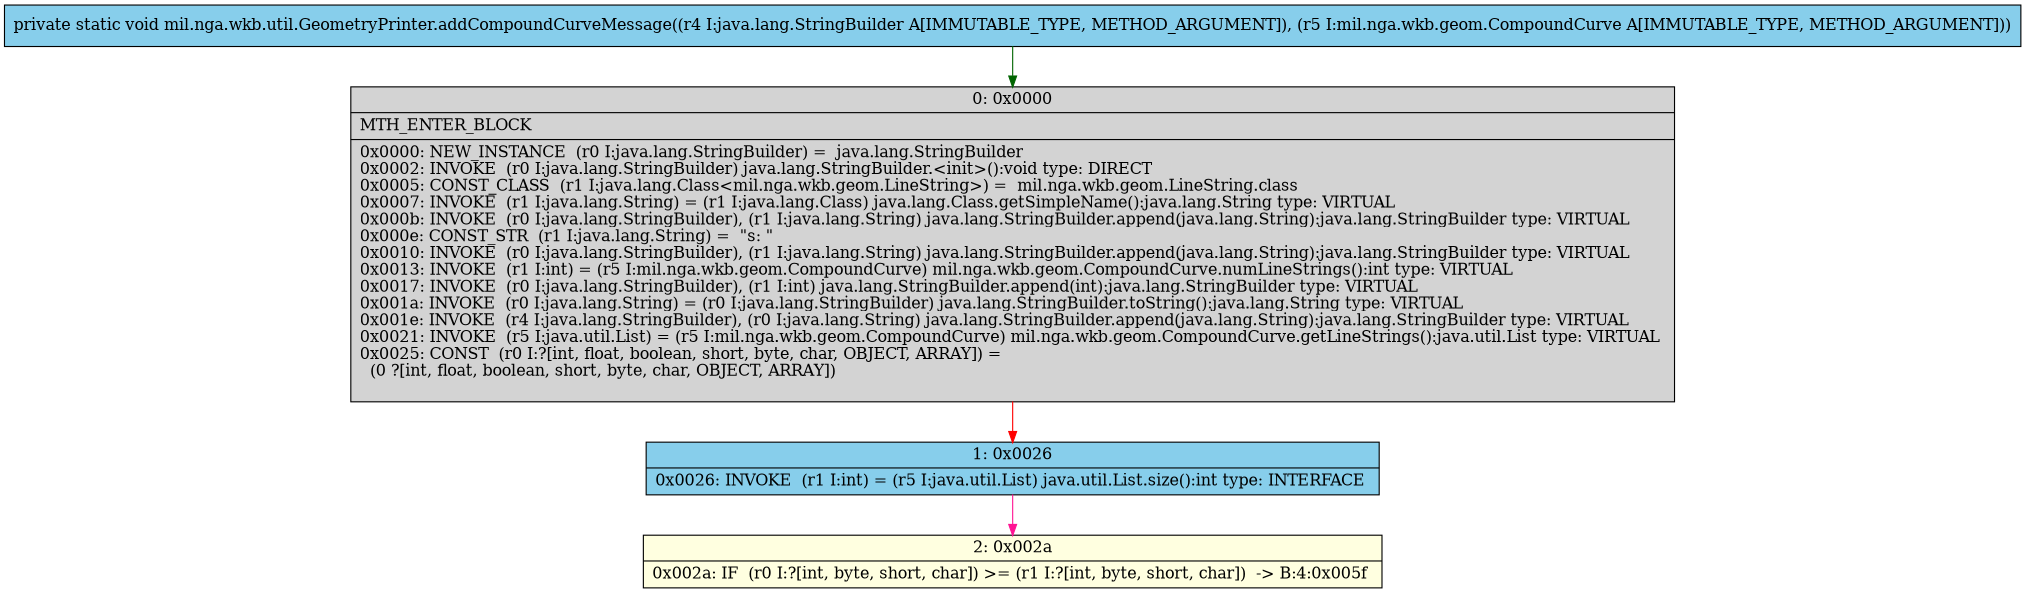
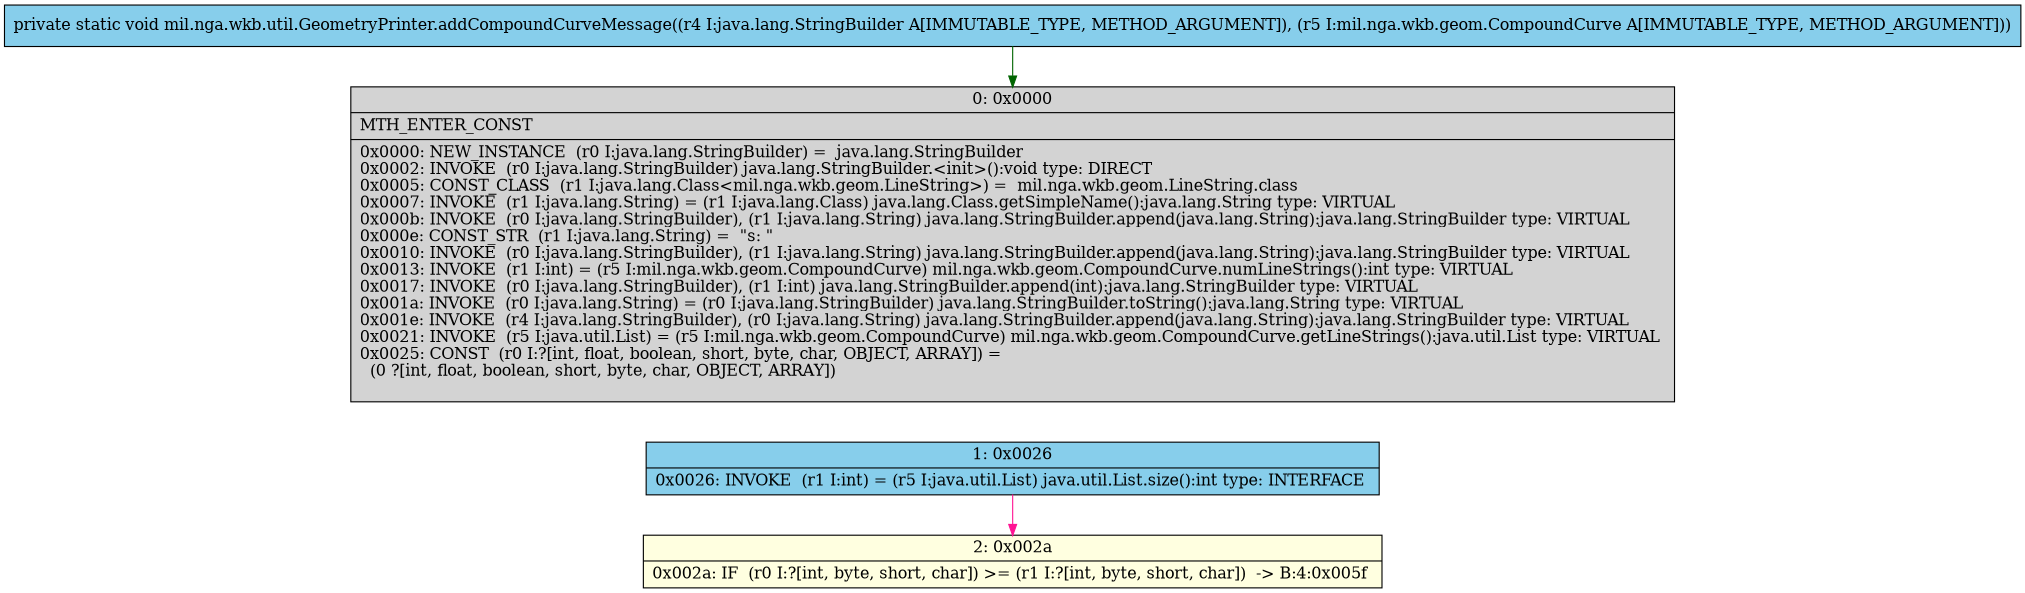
node "0: 0x0000": text "MTH_ENTER_BLOCK" -> "MTH_ENTER_CONST"
edge "0: 0x0000" -> "1: 0x0026": removed
